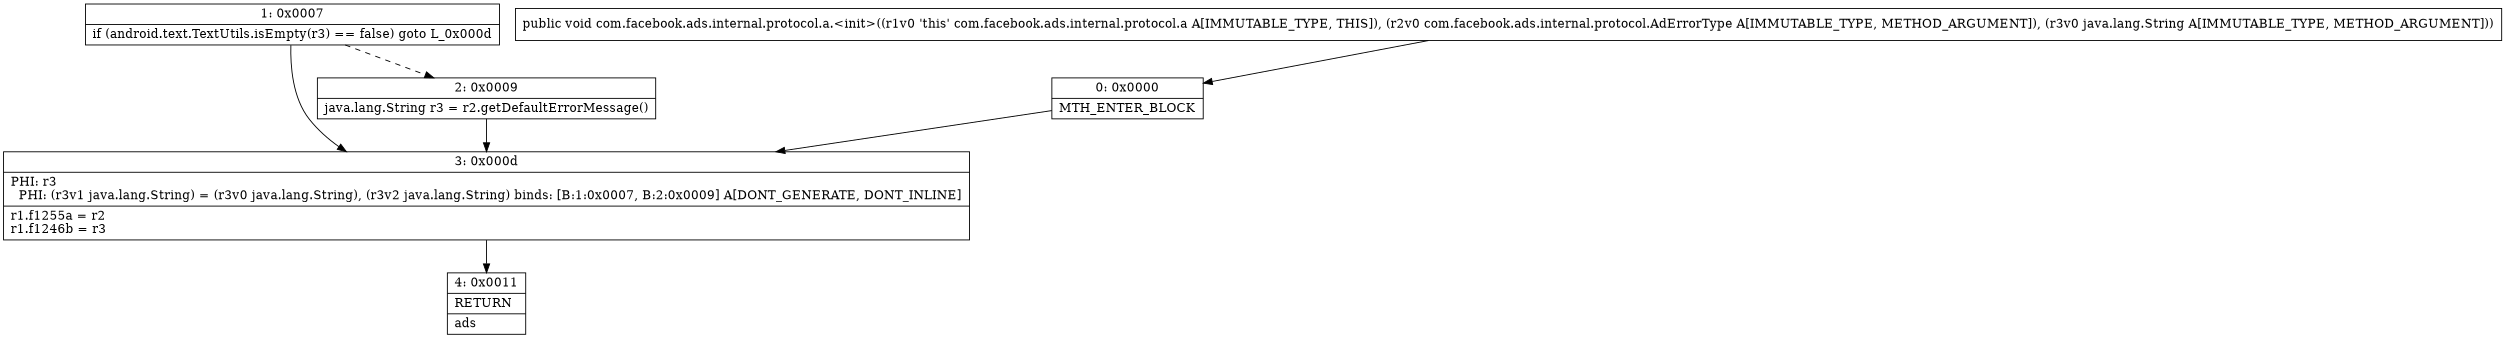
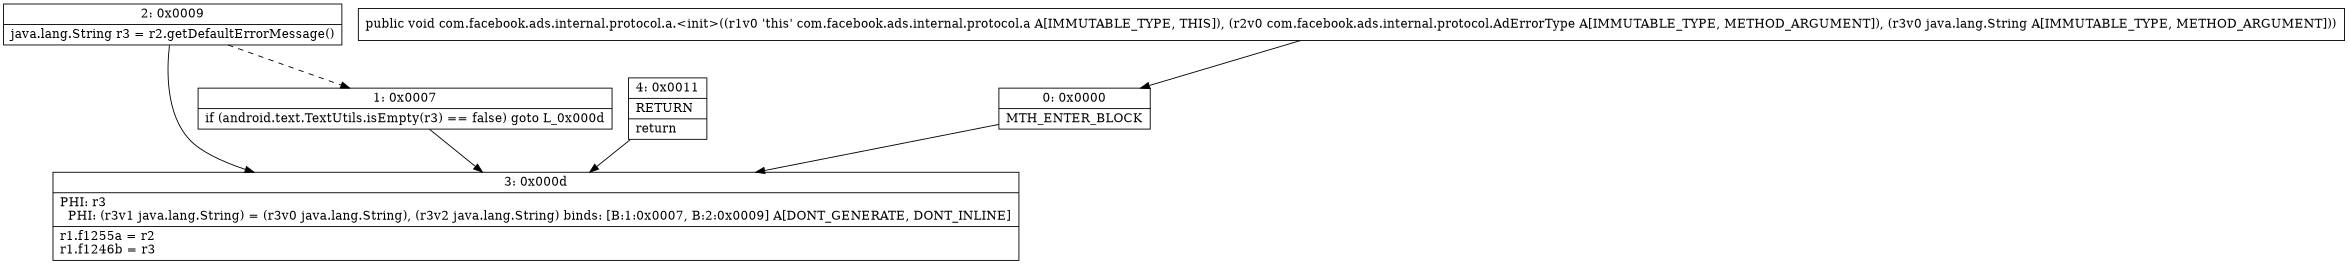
edge "1: 0x0007" -> "2: 0x0009": reversed
edge "3: 0x000d" -> "4: 0x0011": reversed
node "4: 0x0011": text "ads" -> "return"
